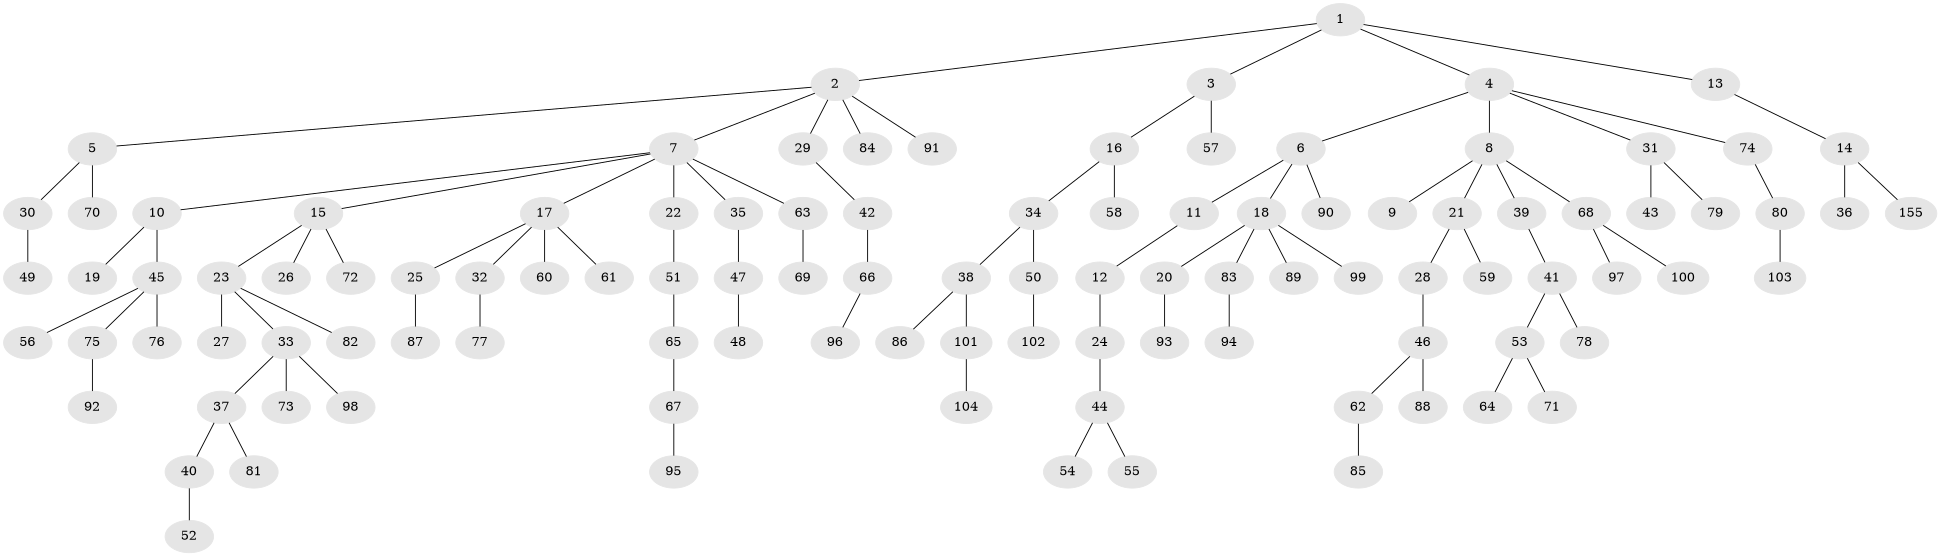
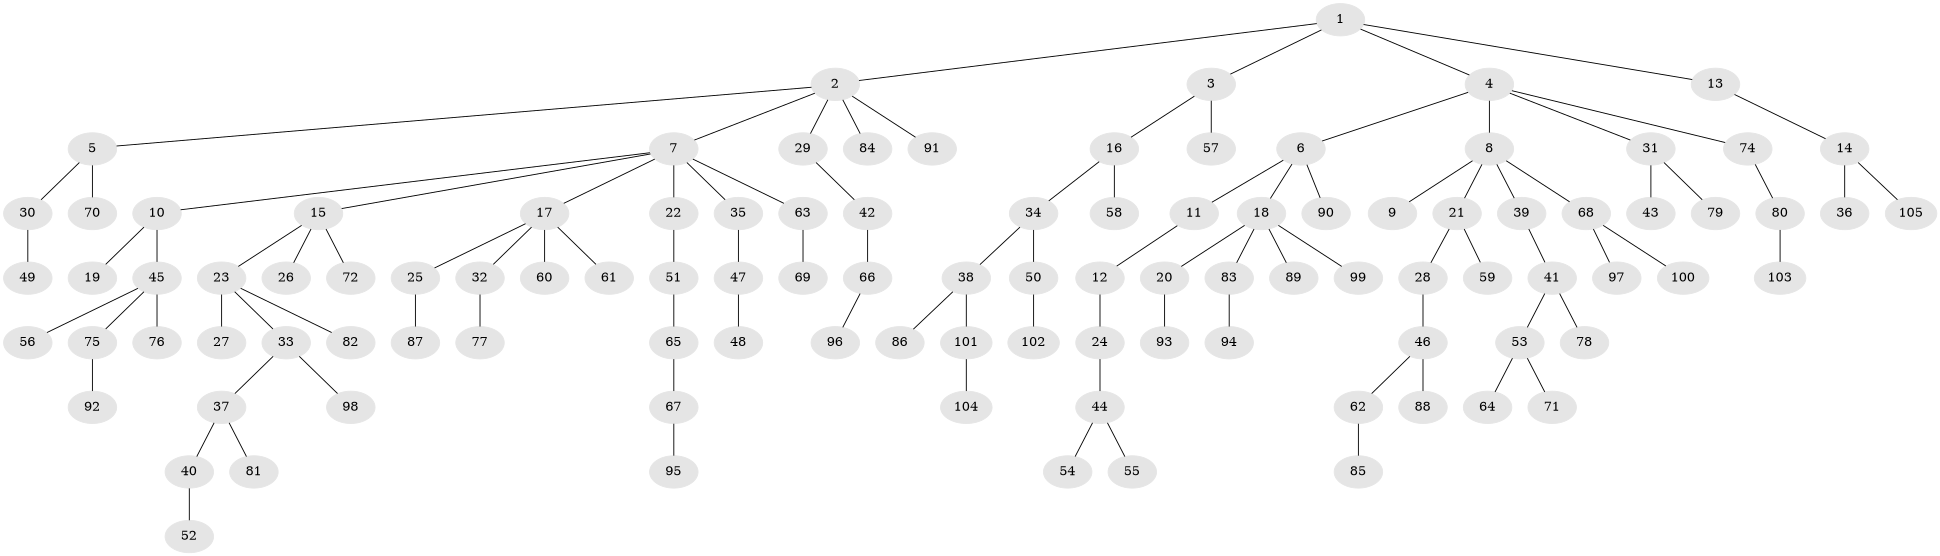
node "155": label "155" -> "105"
node "73": removed
